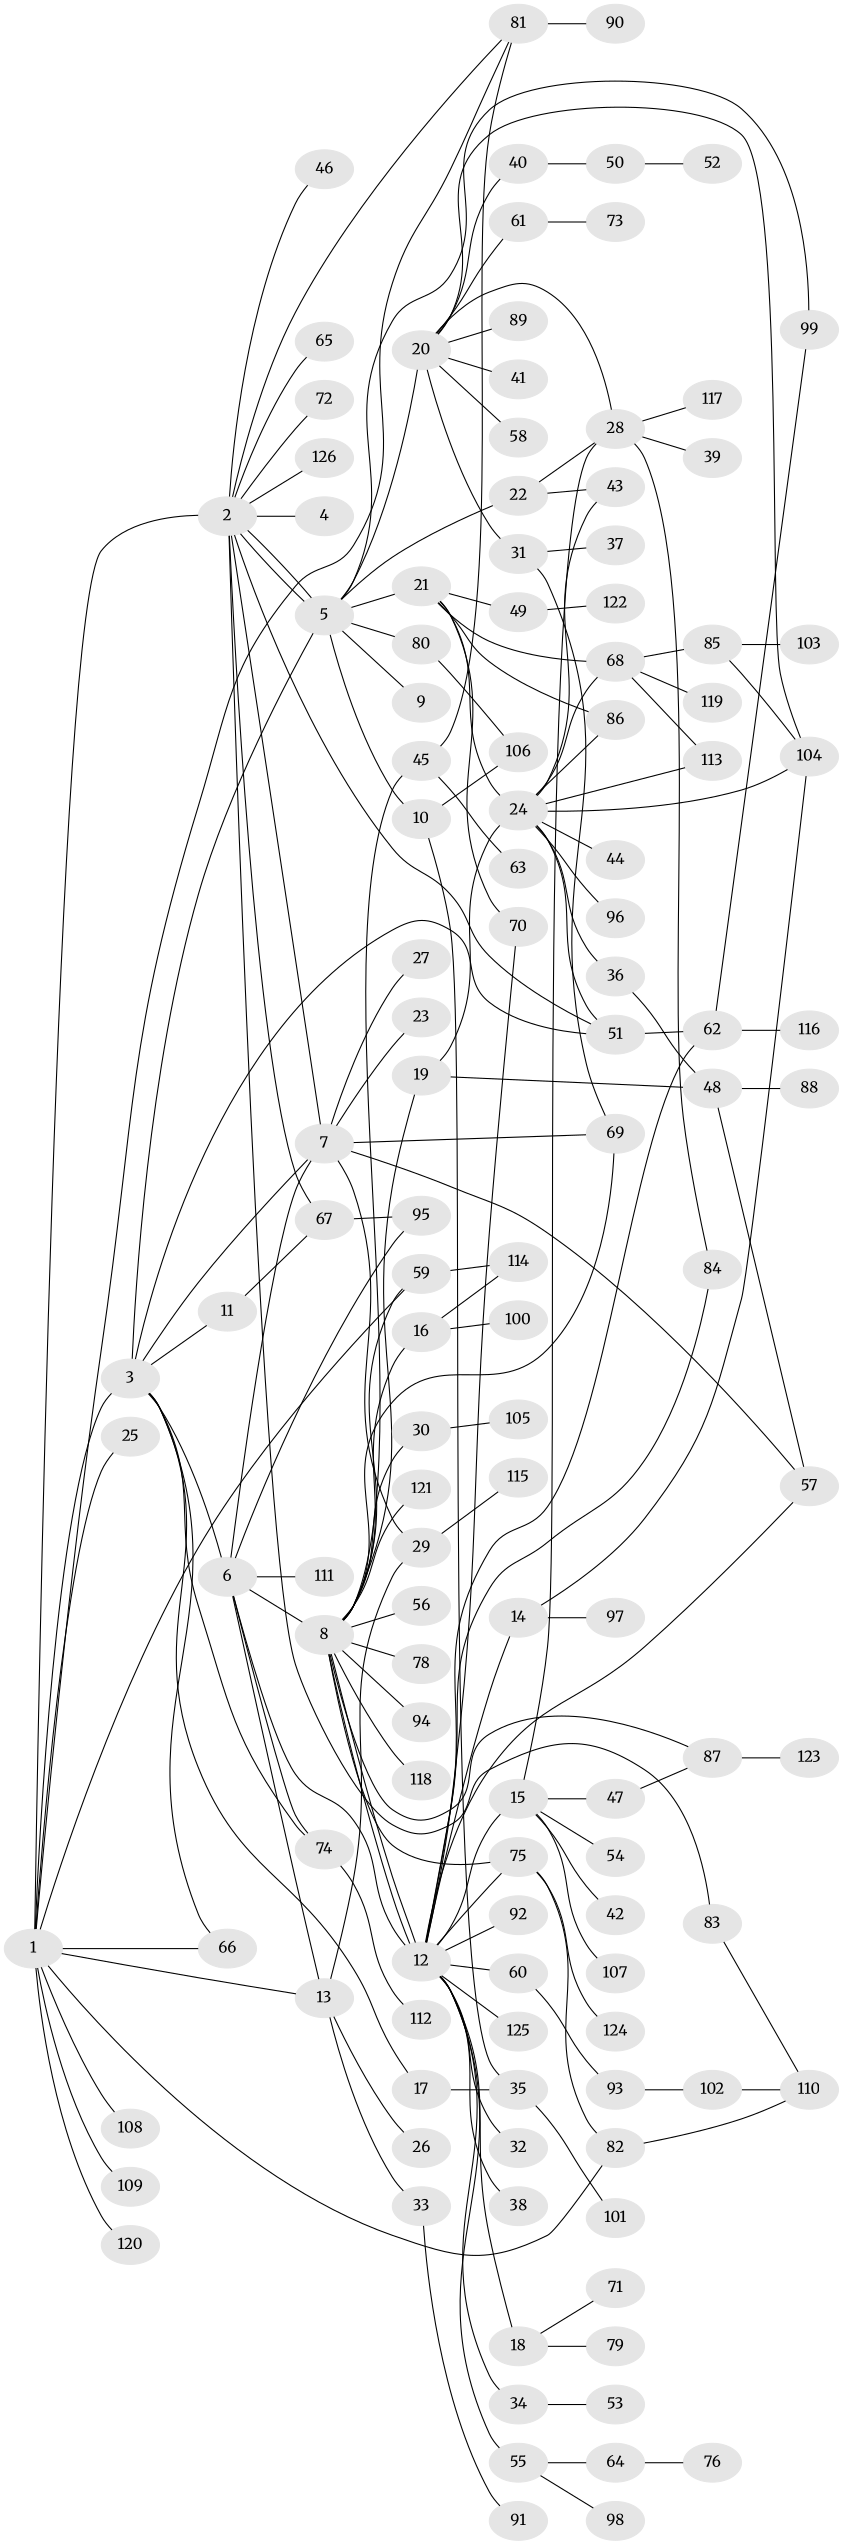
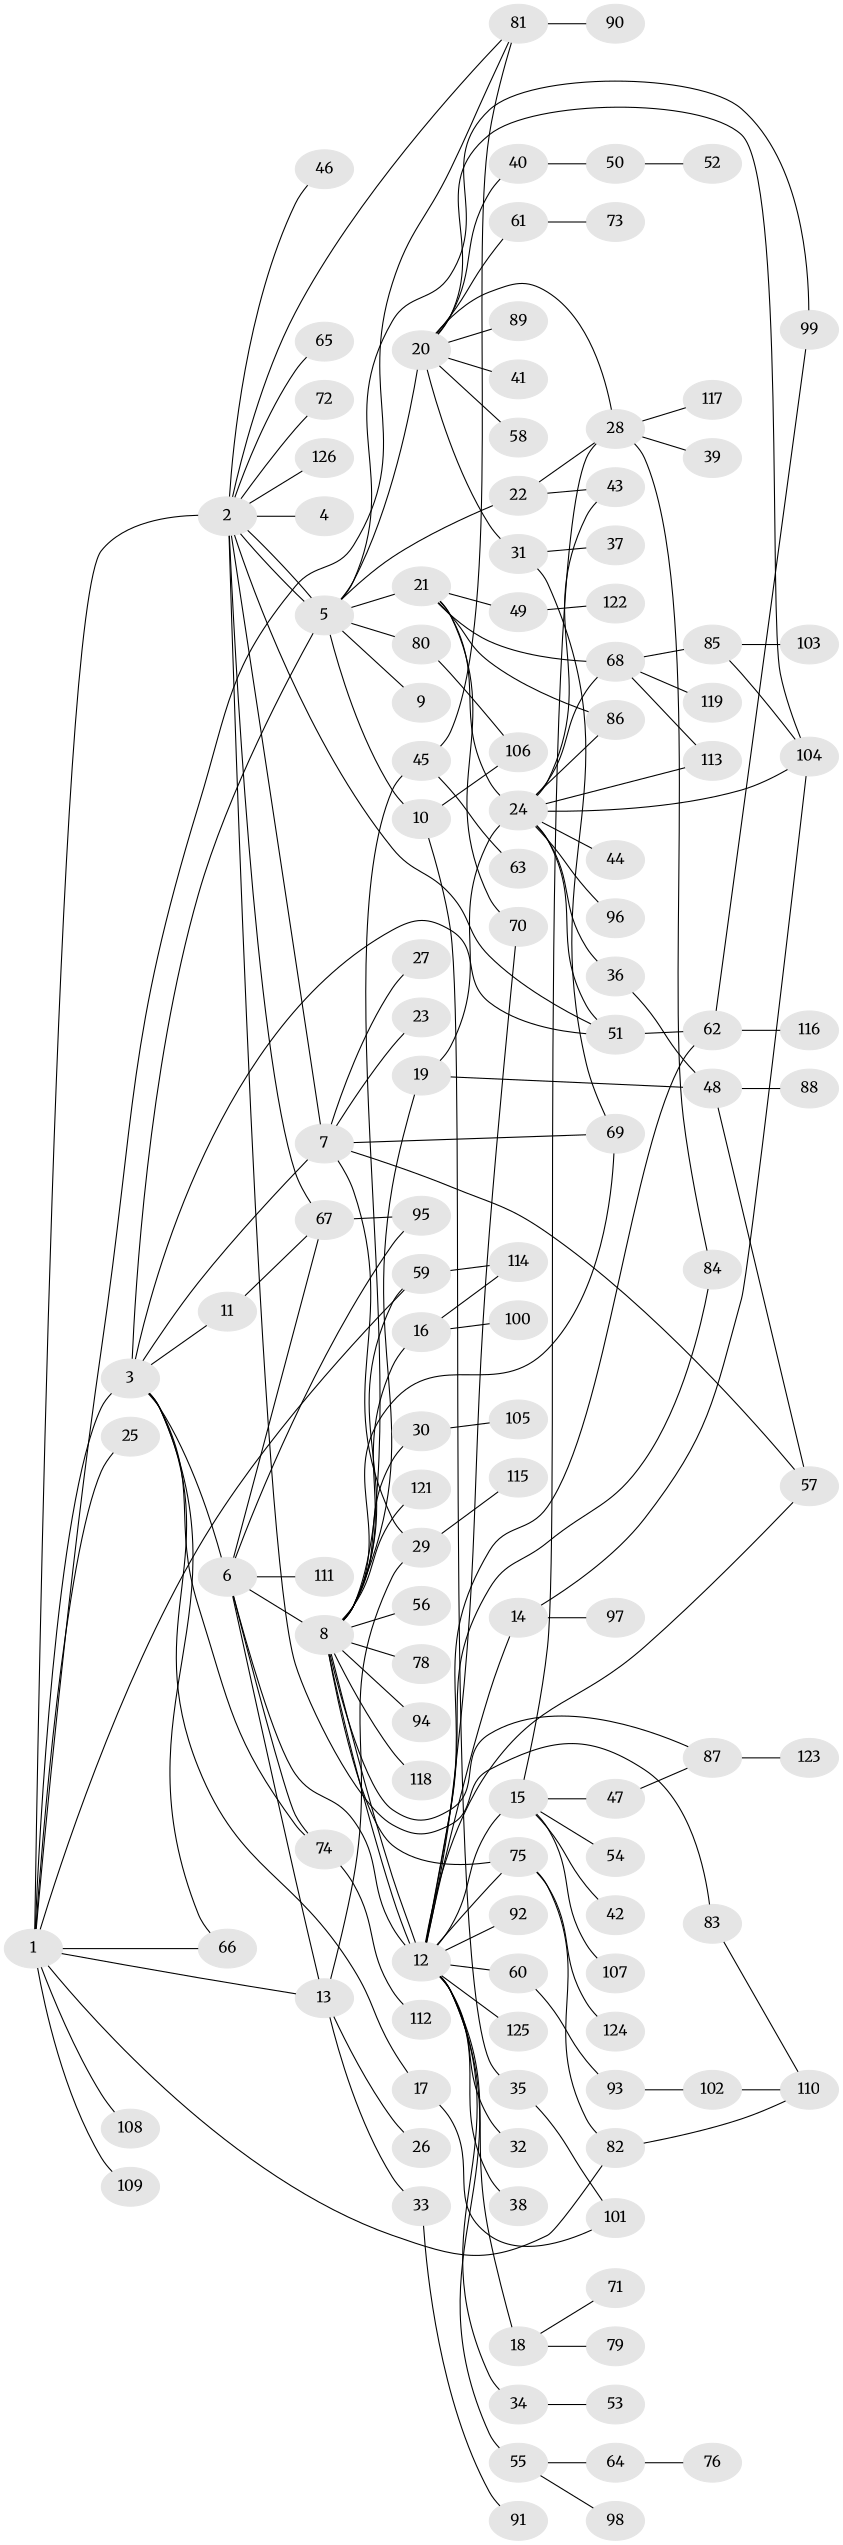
edge "7" -- "6": now "67" -- "6"
edge "17" -- "35": now "17" -- "101"
node "120": removed
